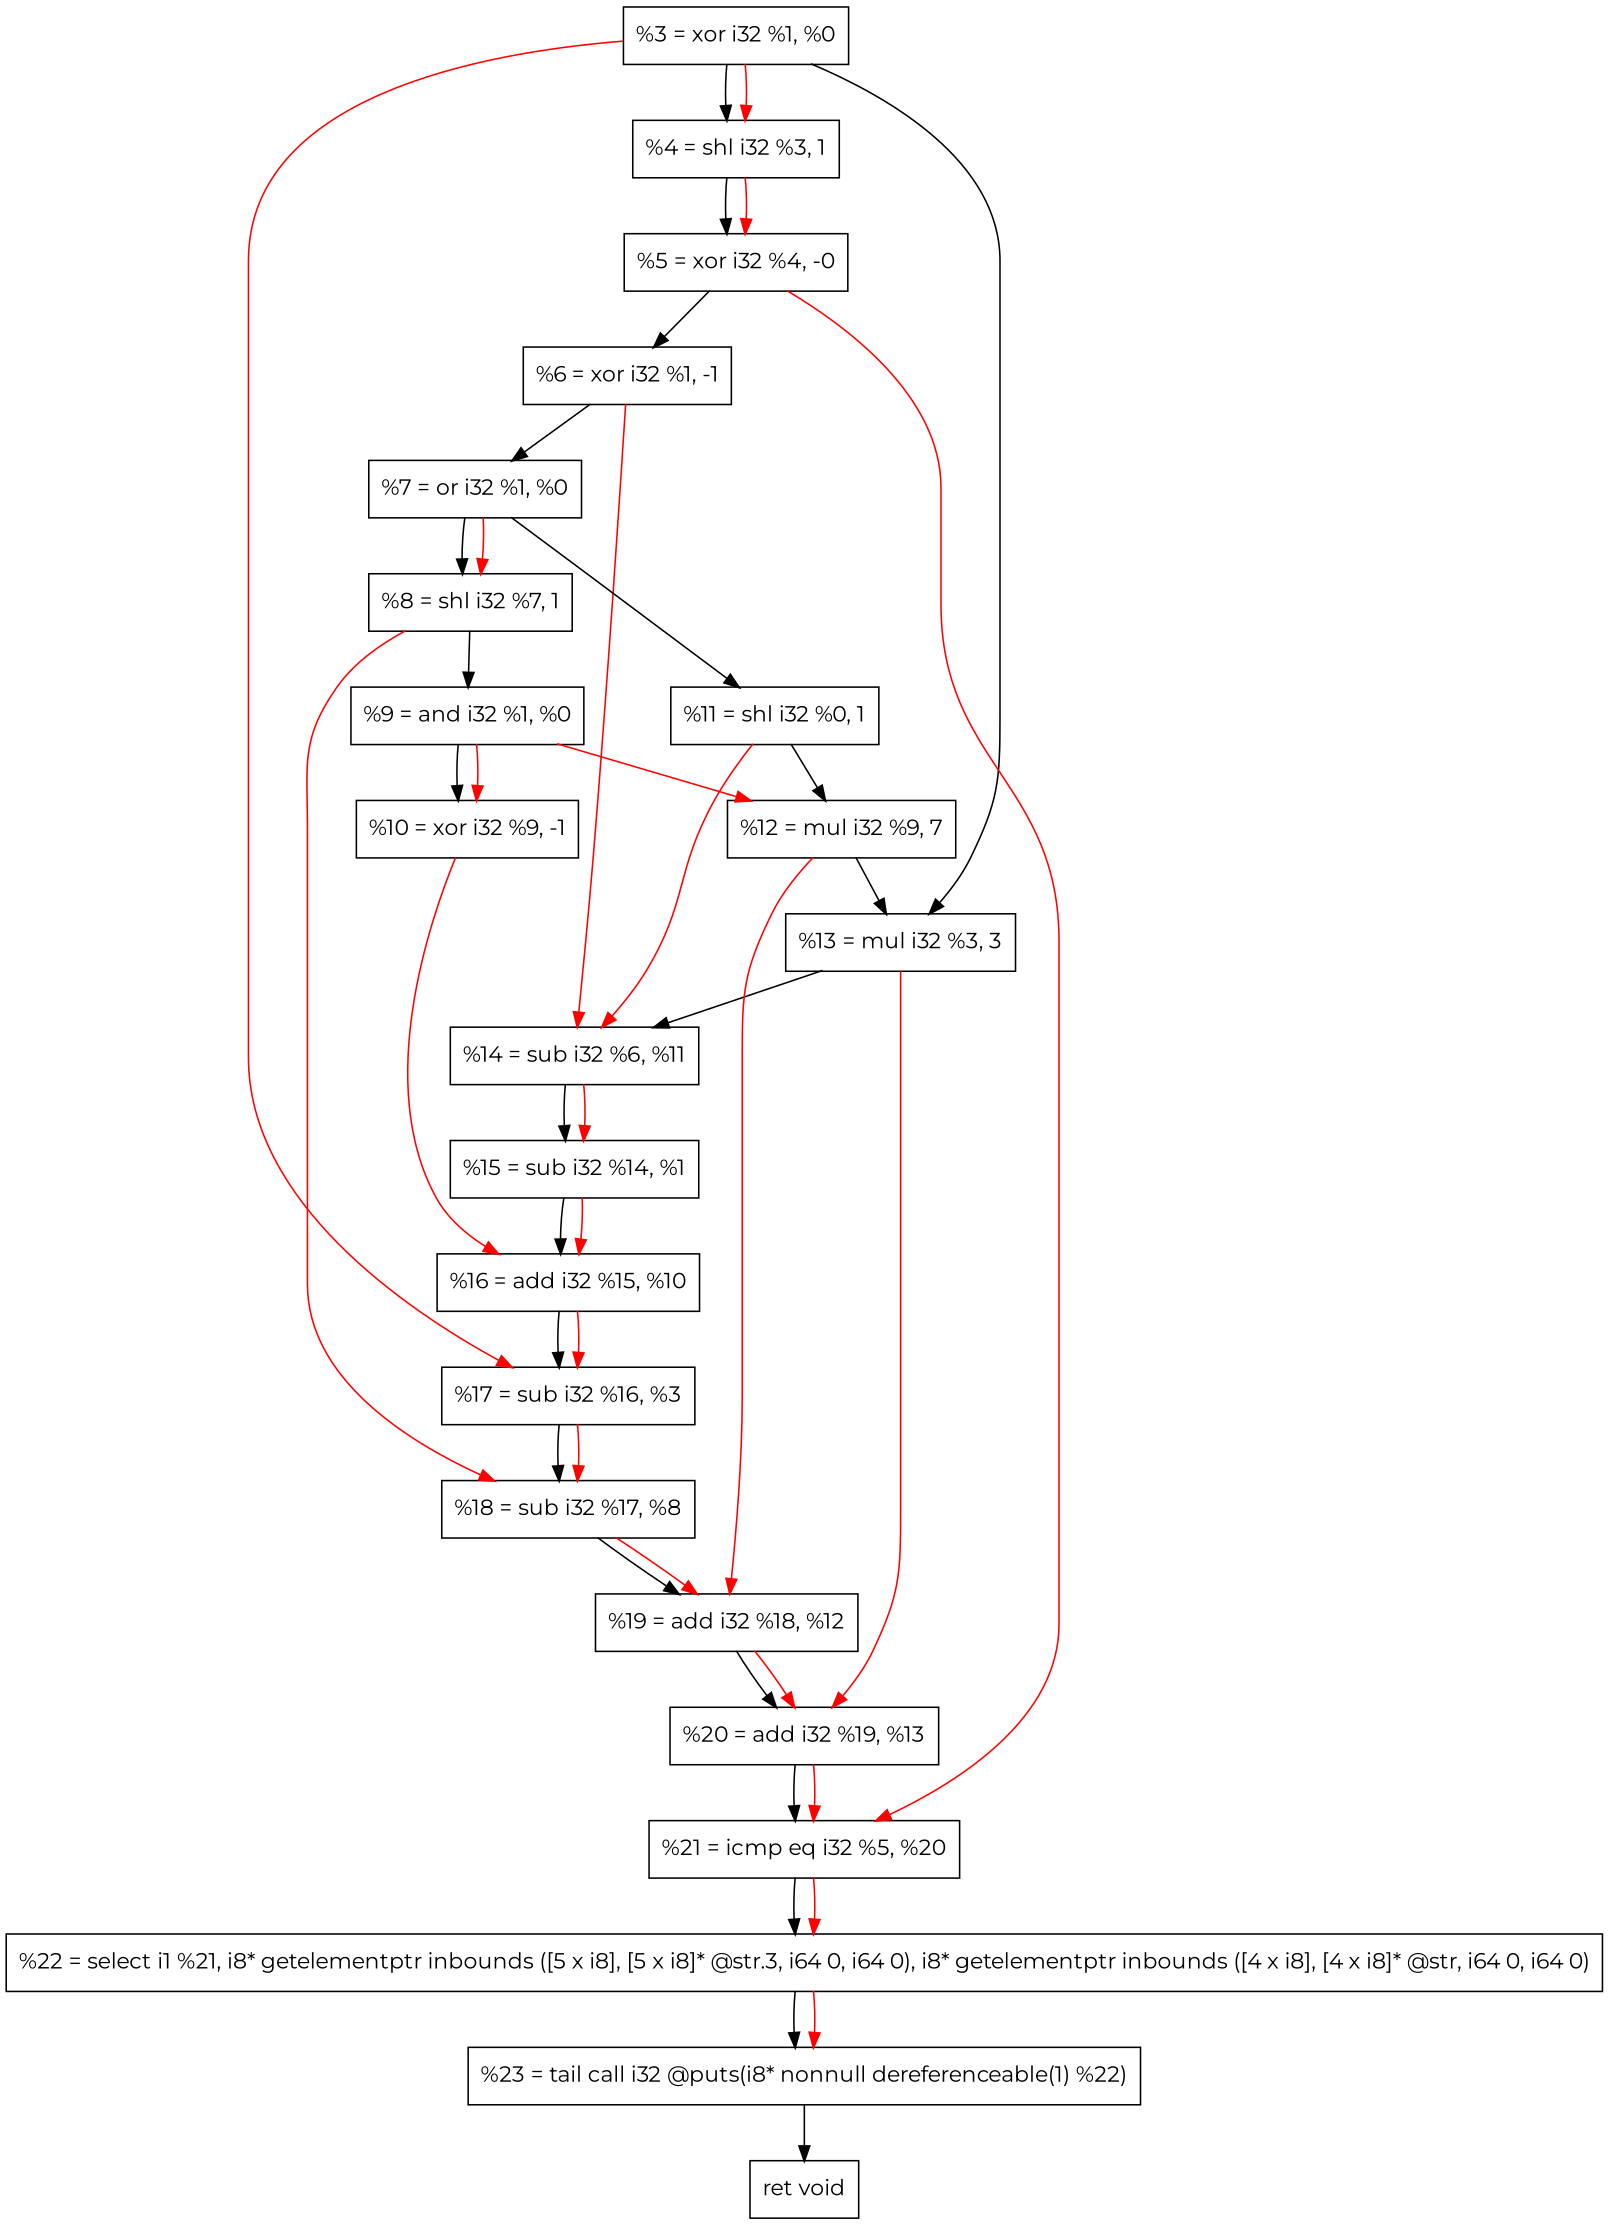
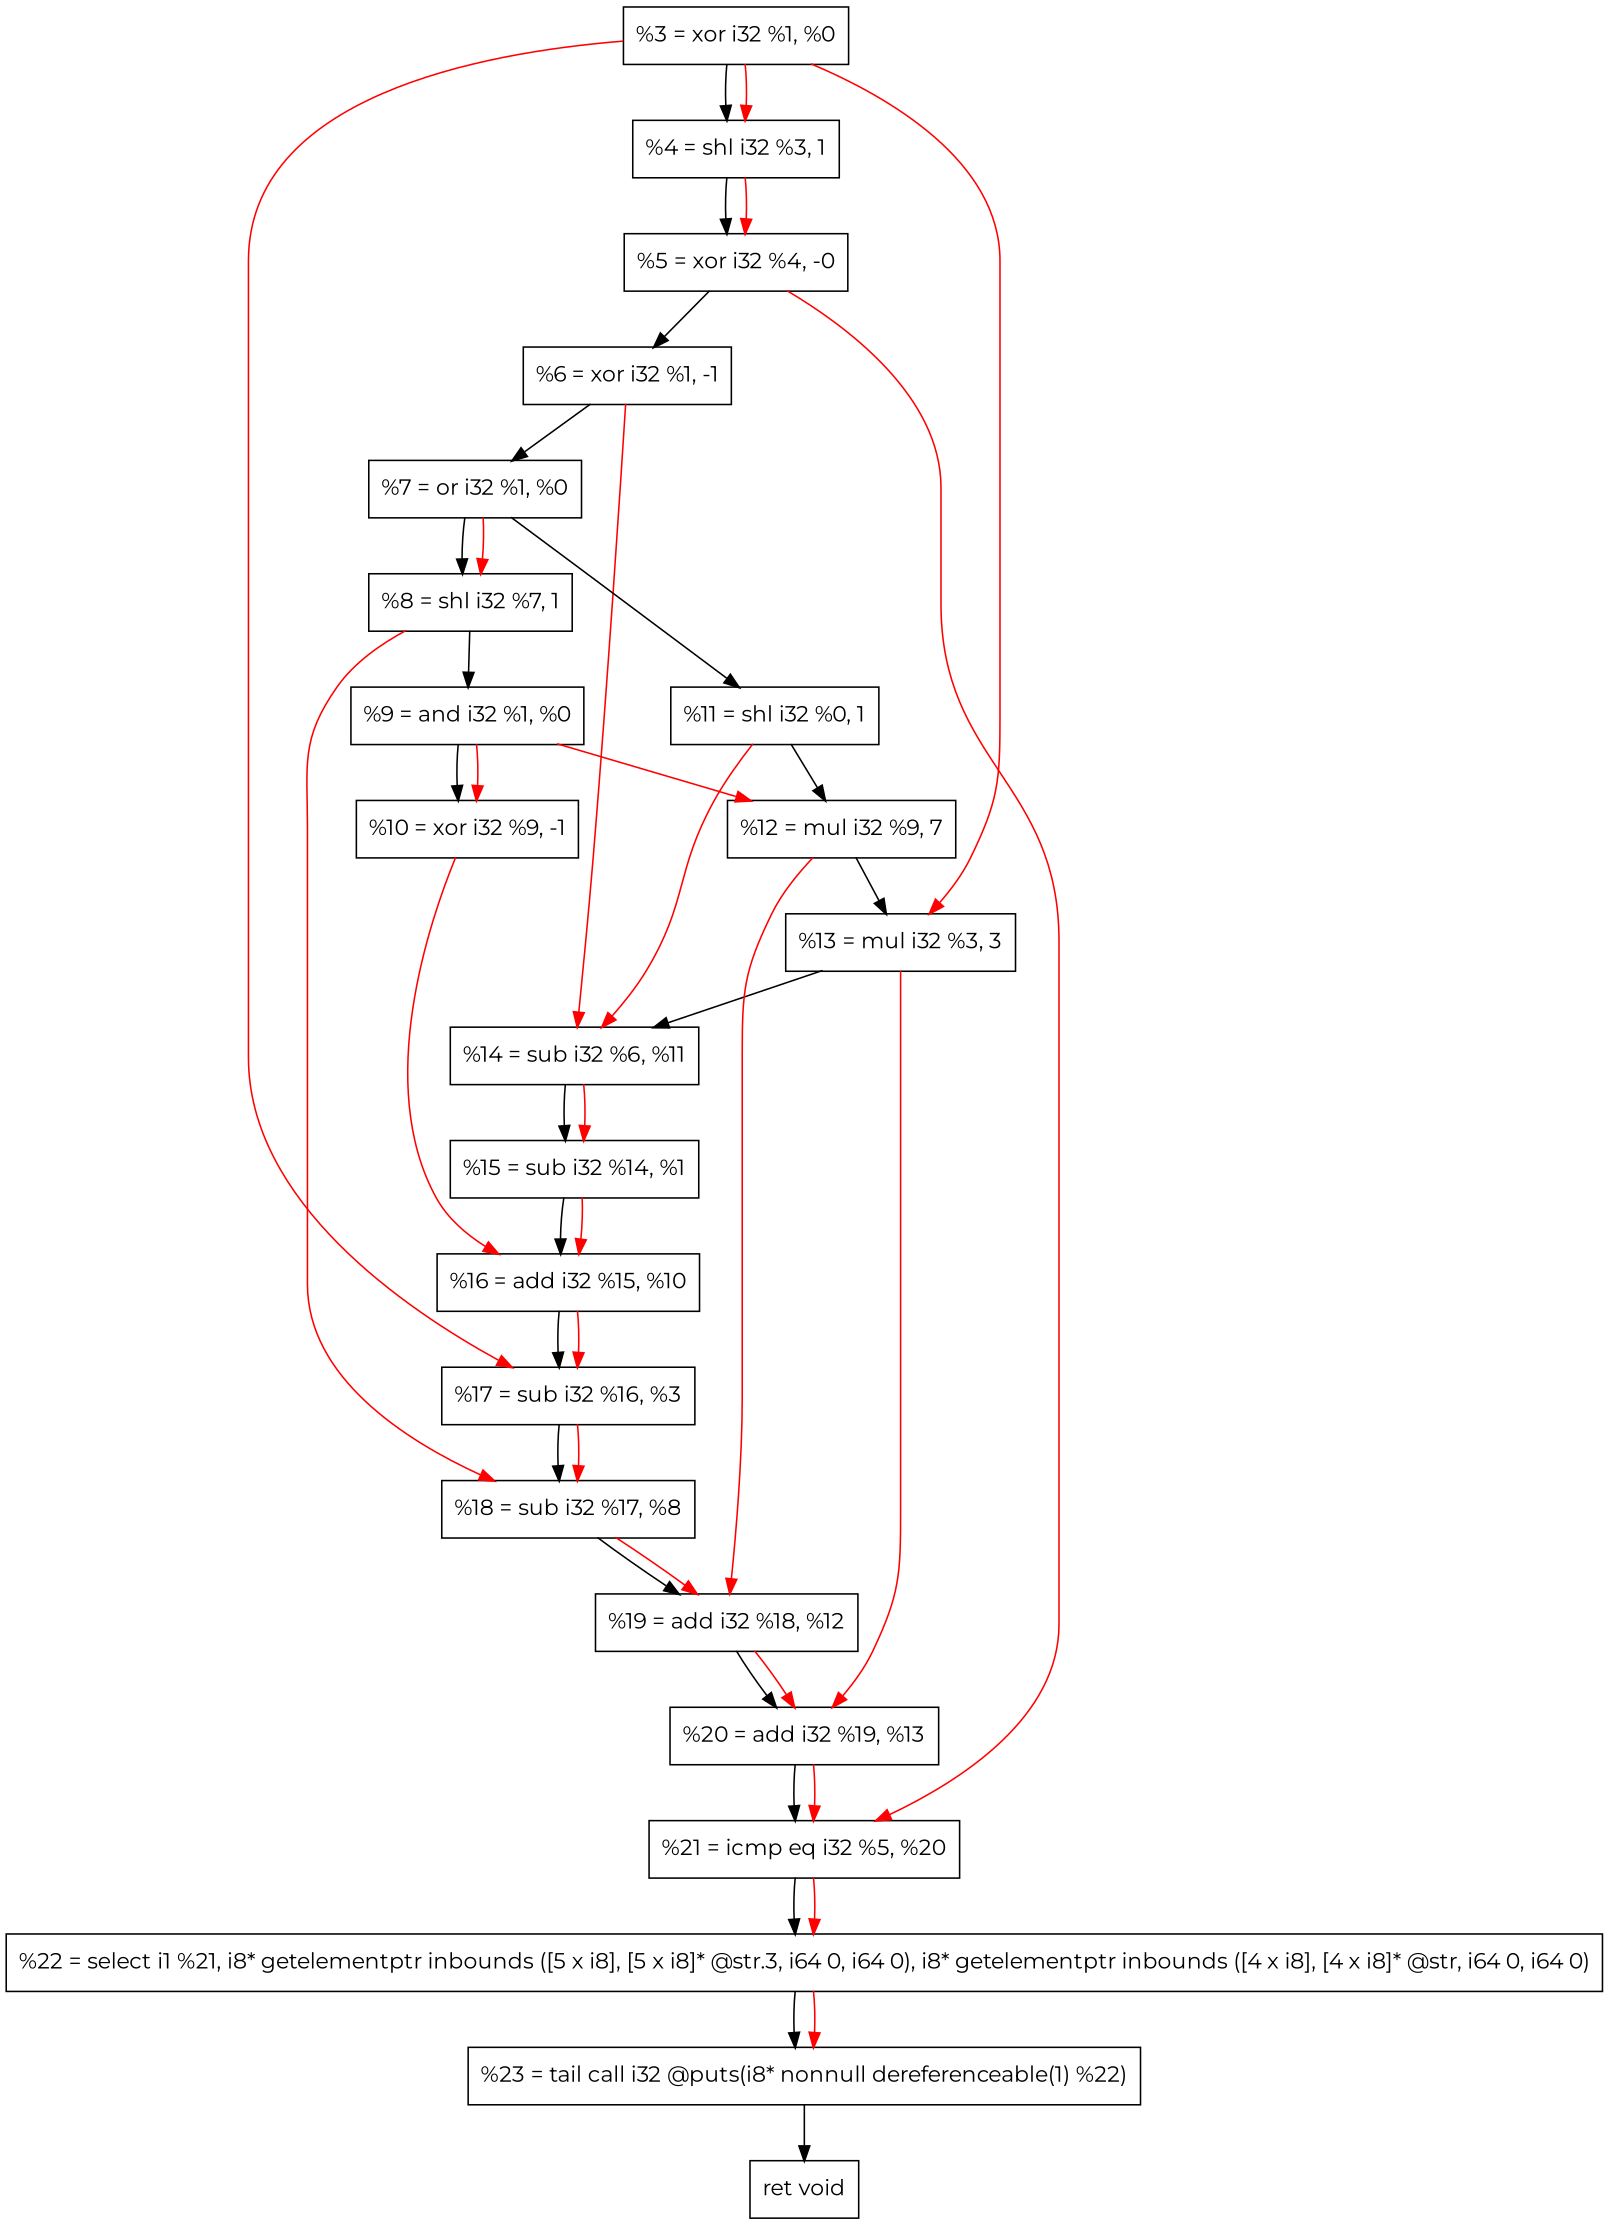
edge "%3 = xor i32 %1, %0" -> "%13 = mul i32 %3, 3": color black -> red
